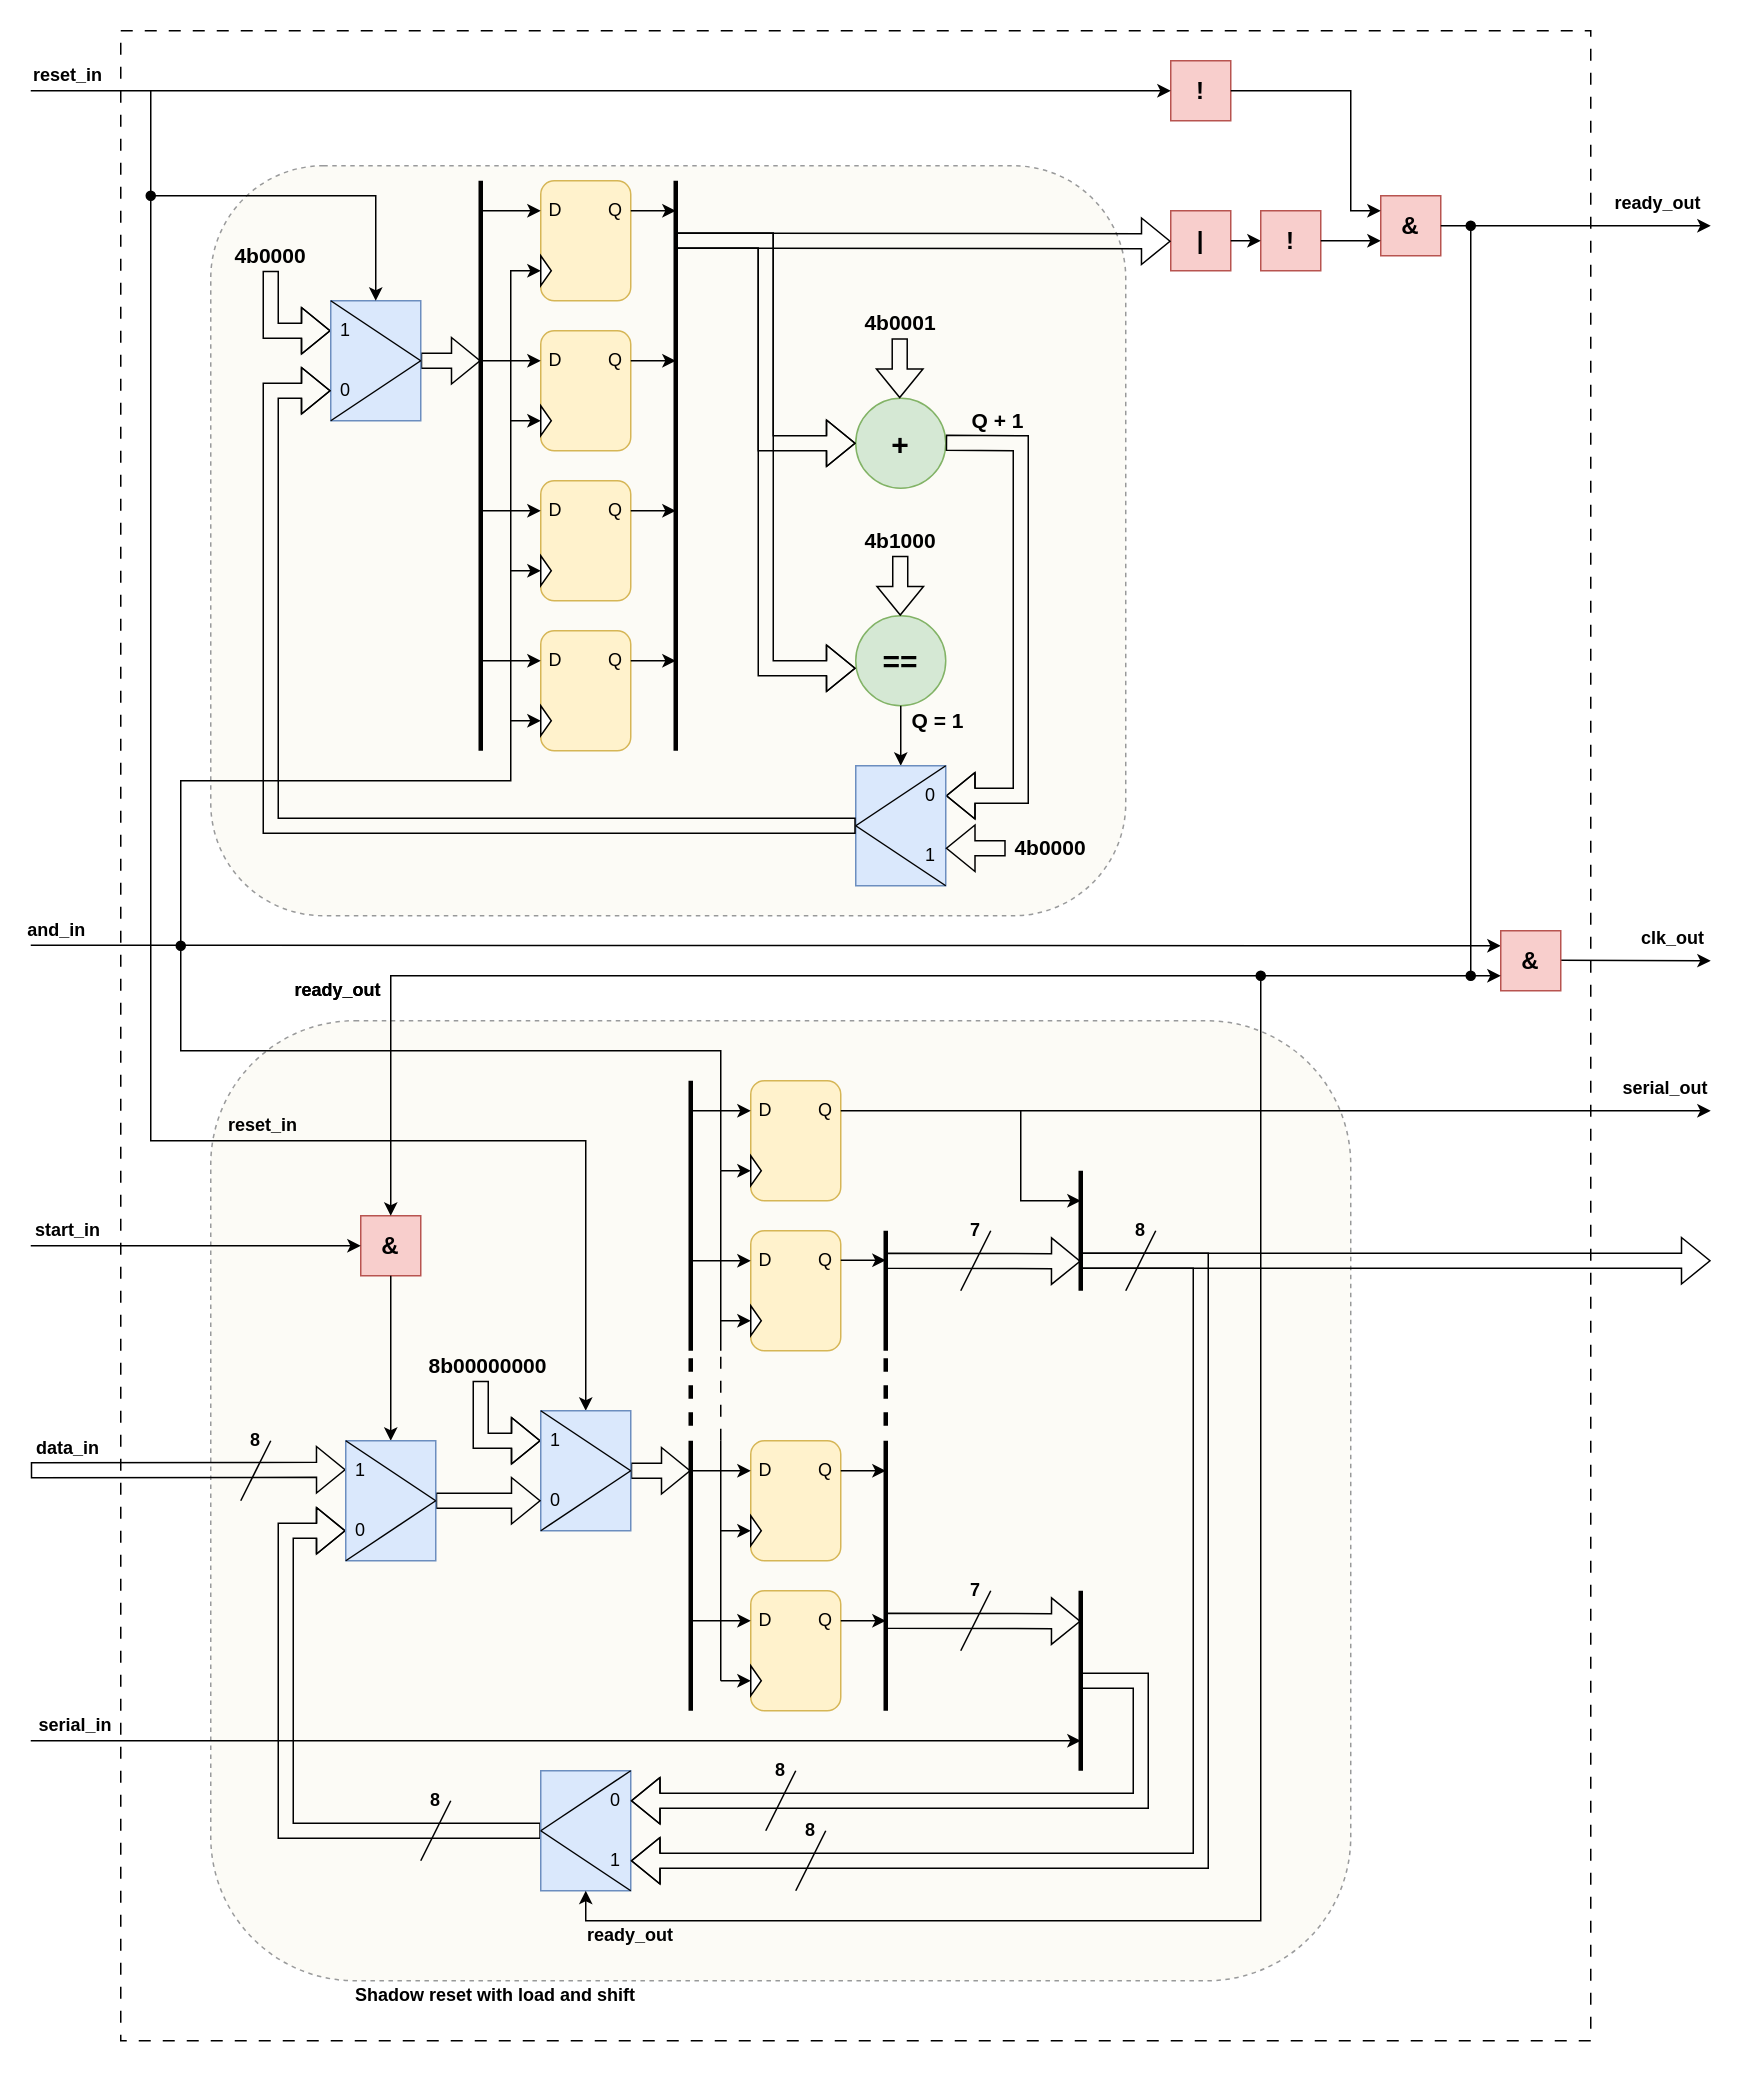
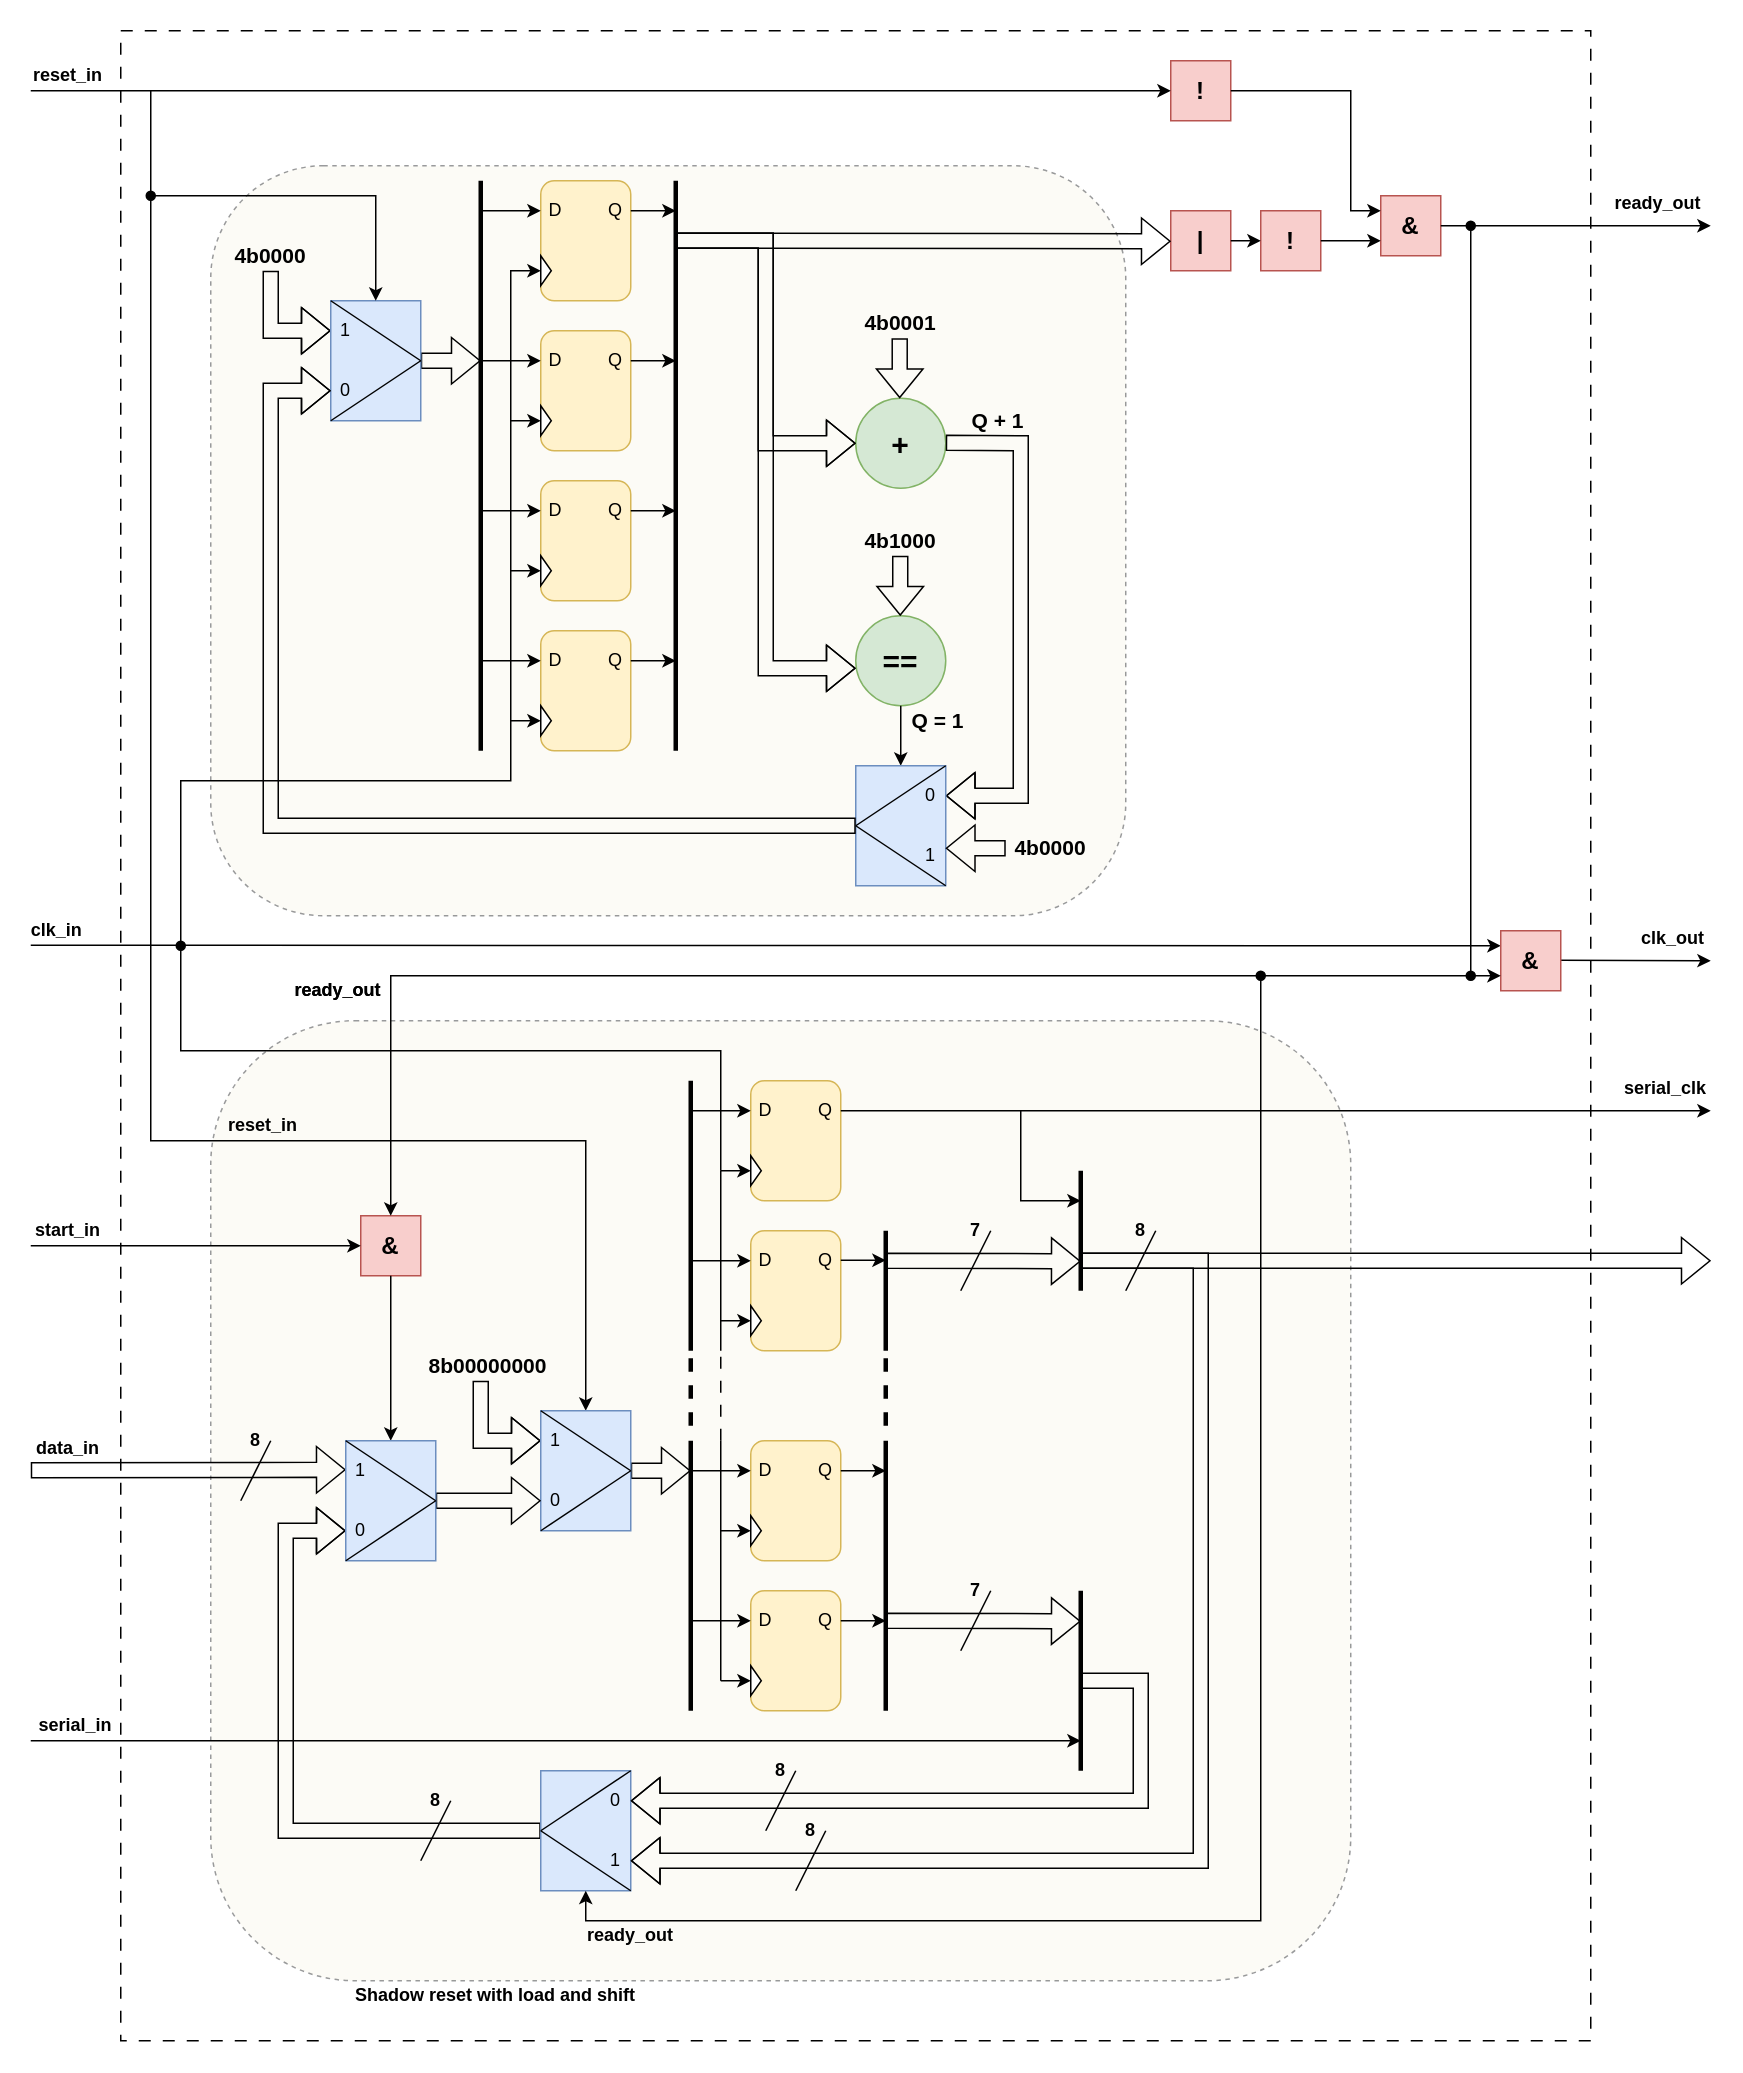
node "and_in": label "and_in" -> "clk_in"
node "serial_out": label "serial_out" -> "serial_clk"
